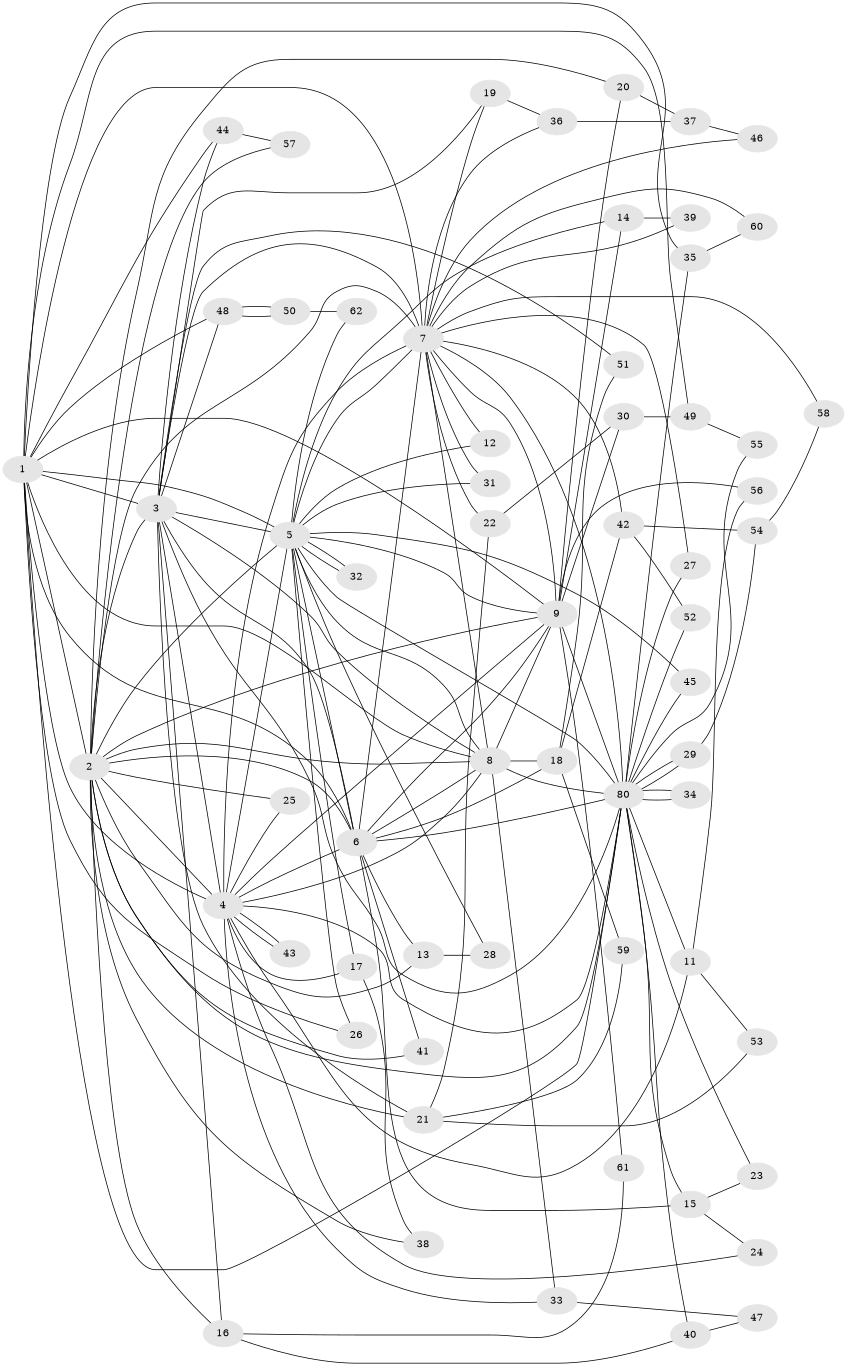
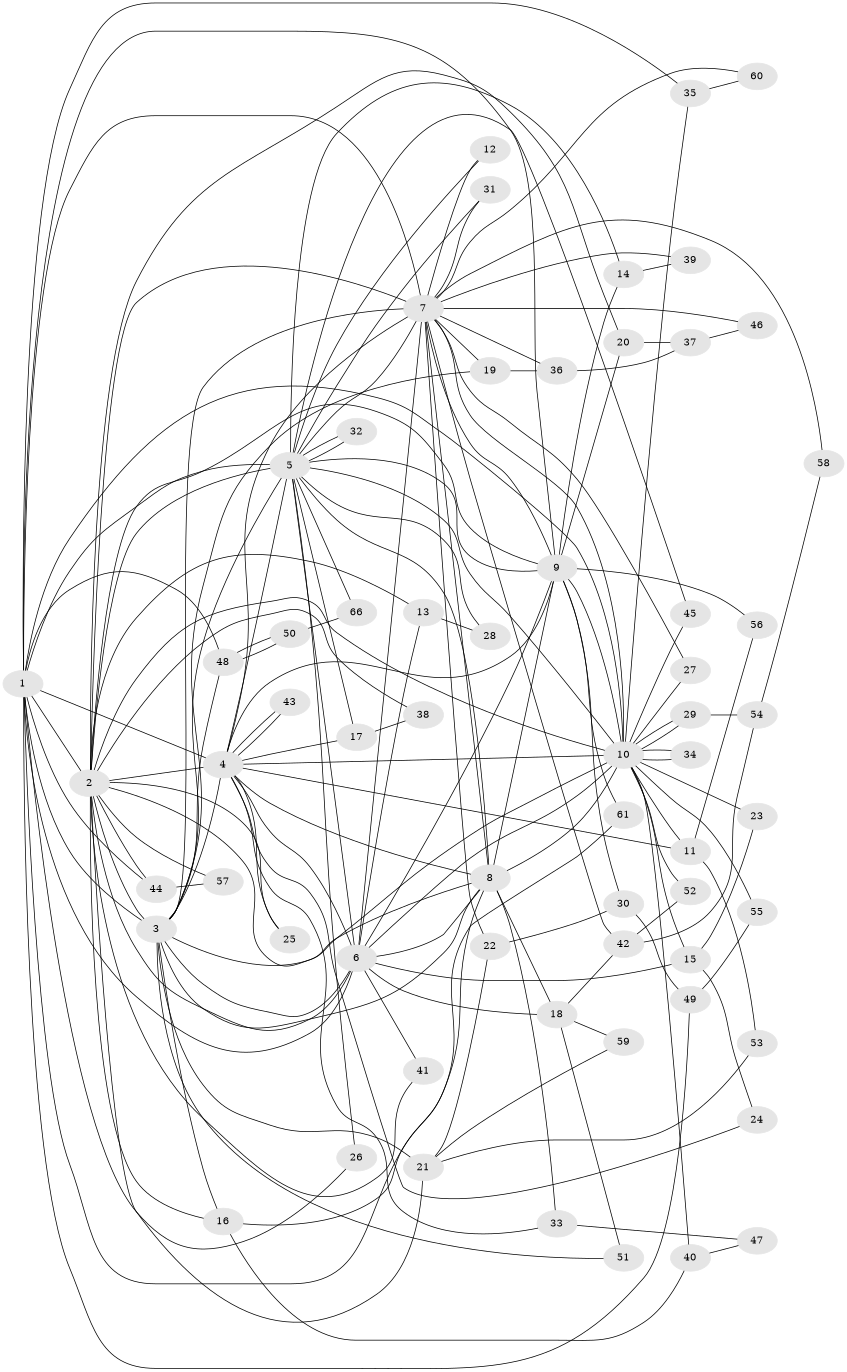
node "62": label "62" -> "66"
edge "44" -- "3": now "44" -- "2"
node "80": label "80" -> "10"
